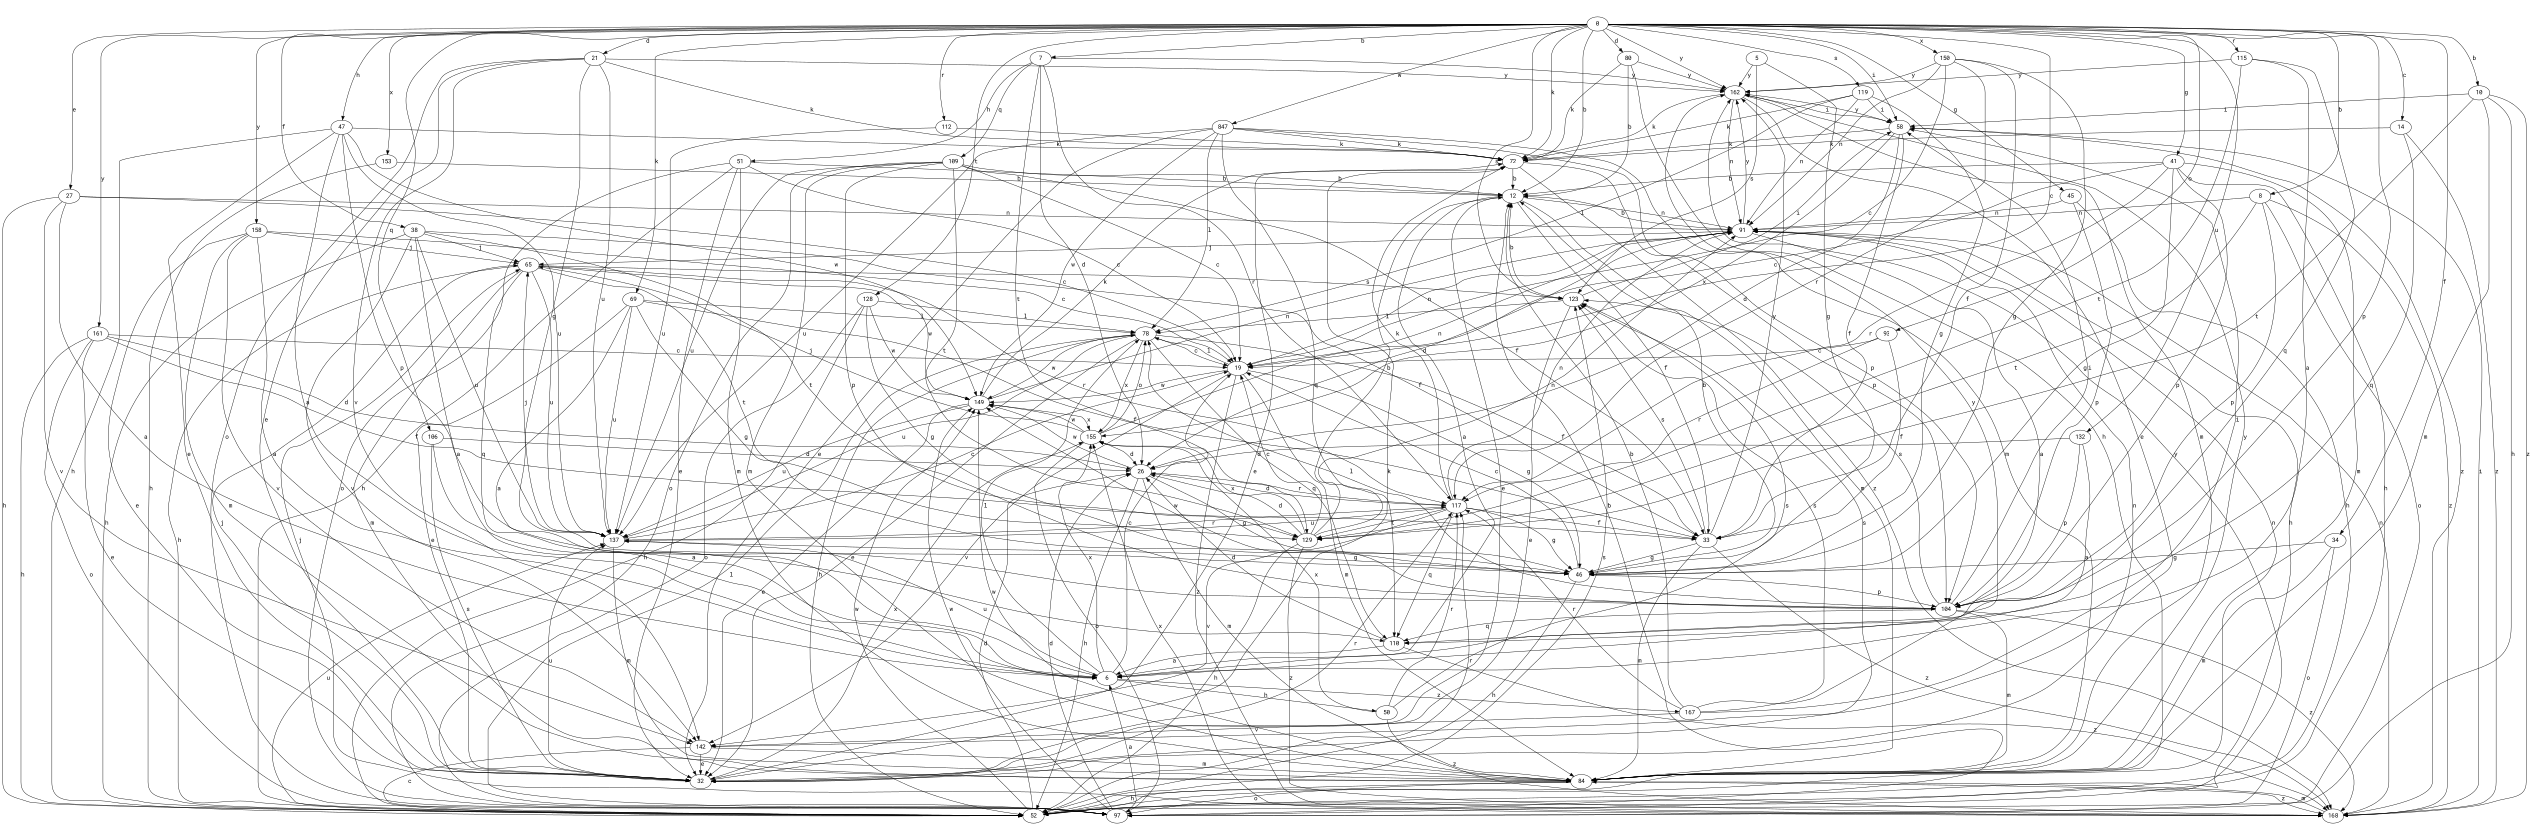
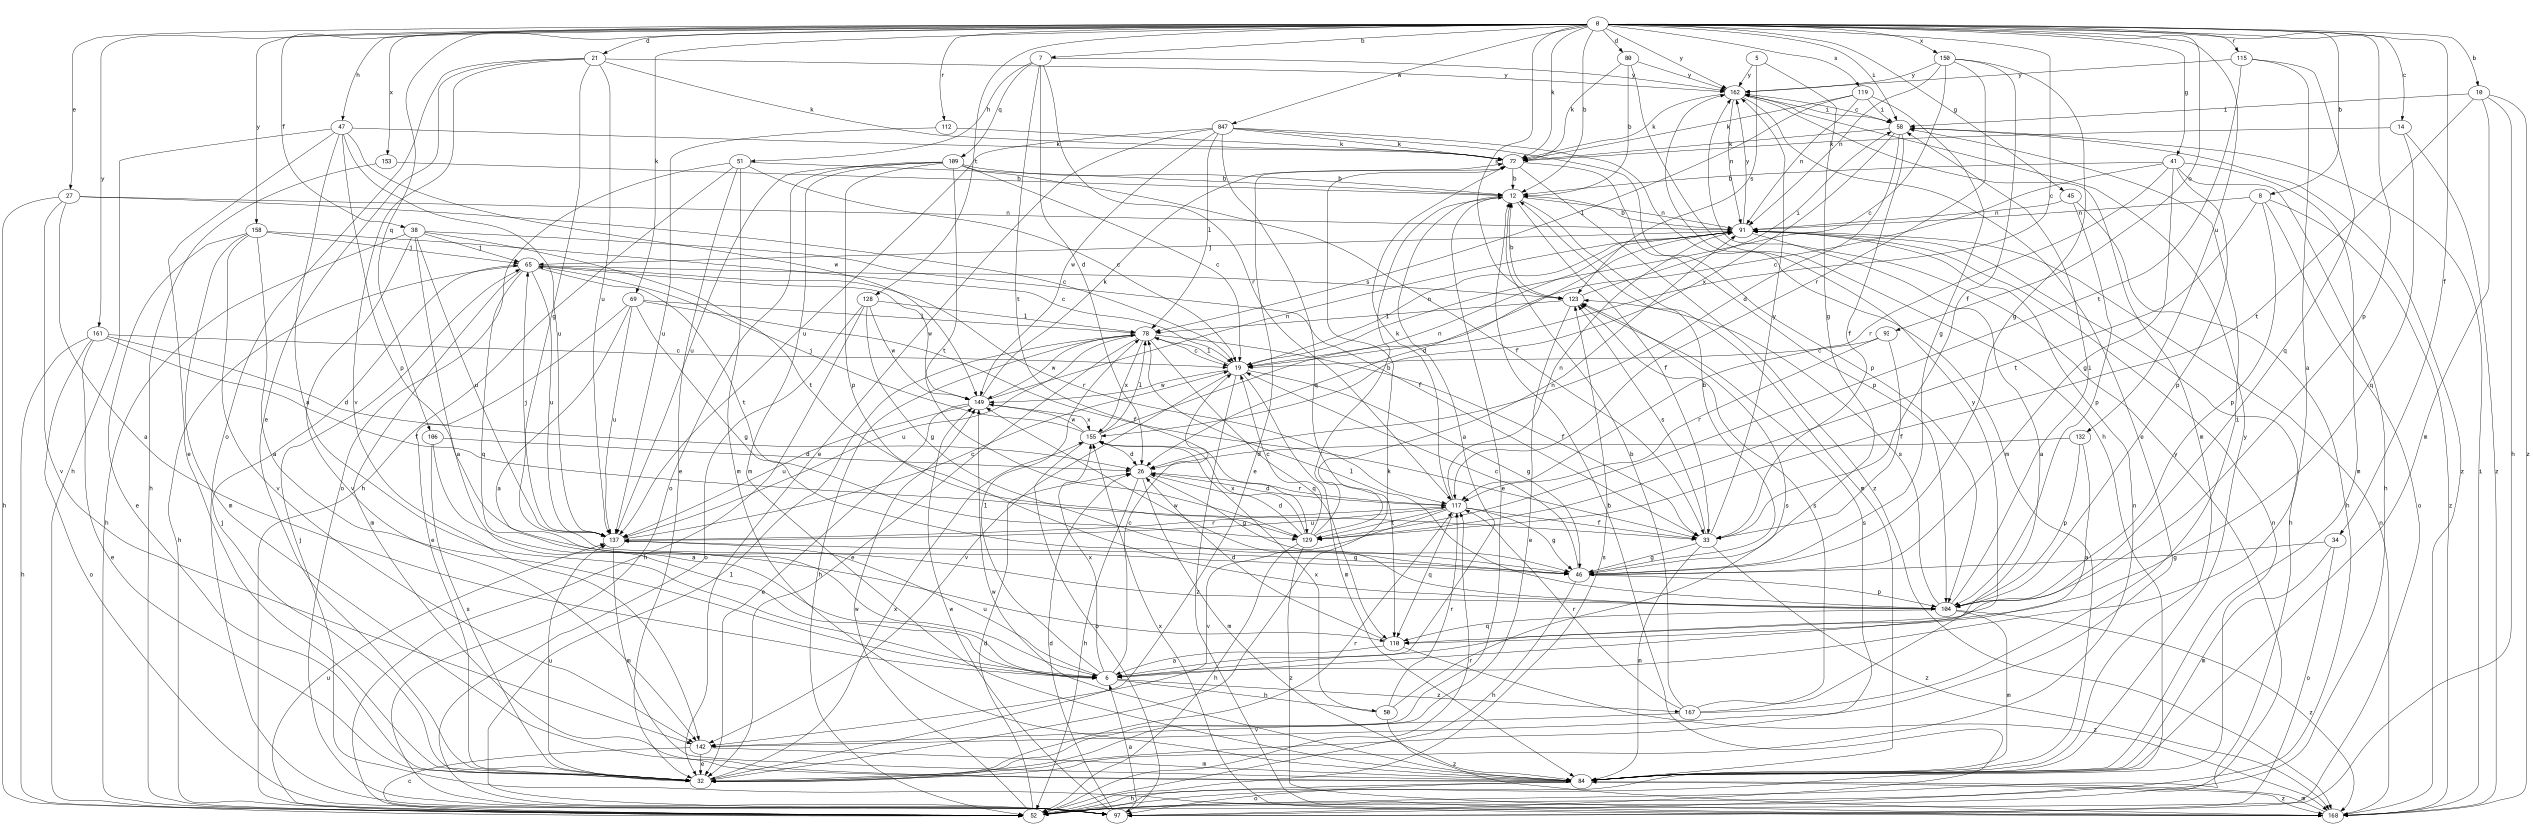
edge "58" -> "162": label "y" -> "c"
edge "155" -> "78": label "o" -> "l"
edge "26" -> "149": removed, label "w"
